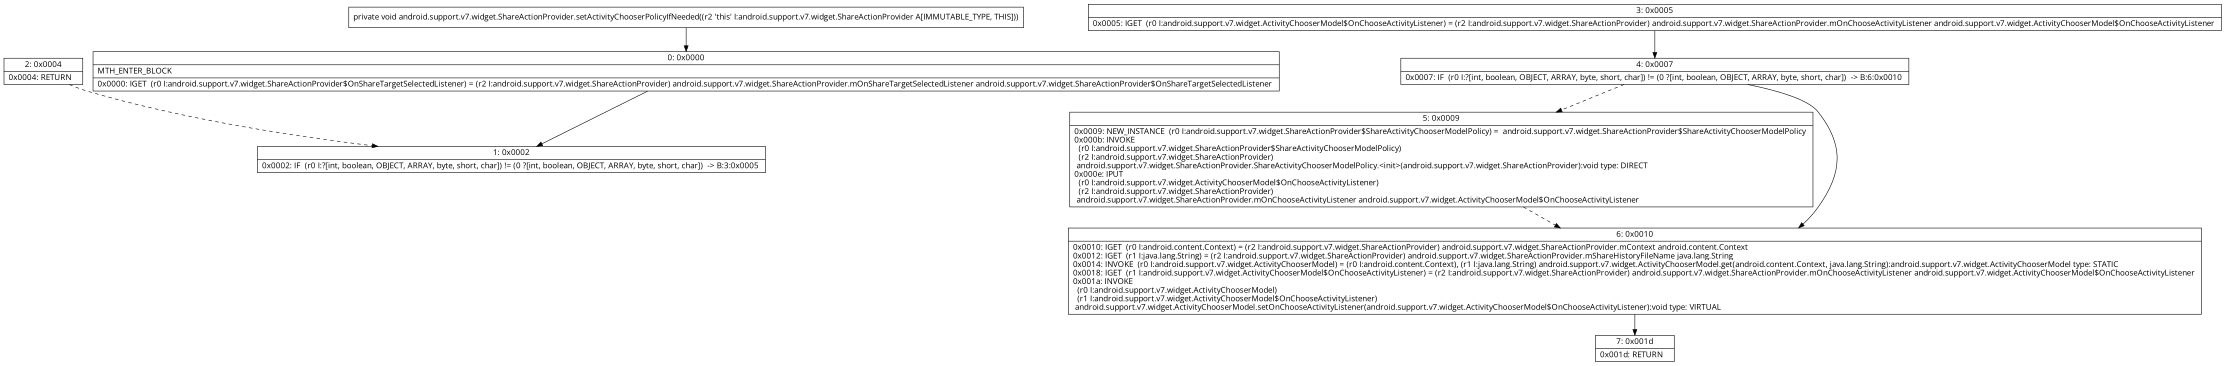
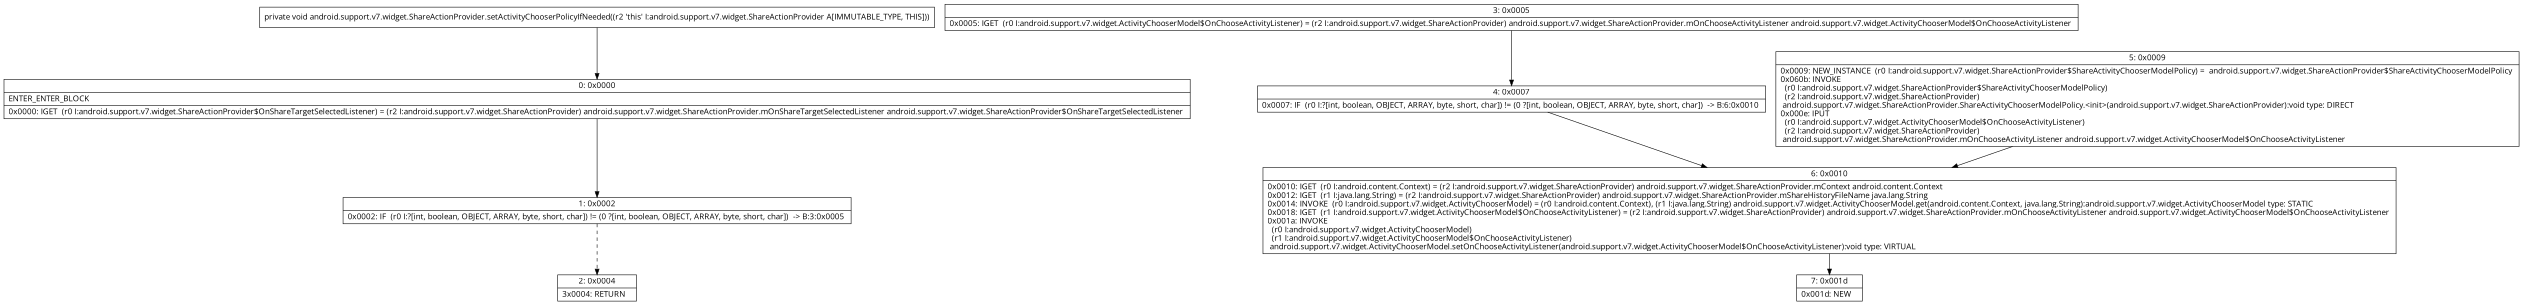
node "0: 0x0000": text "MTH_ENTER_BLOCK" -> "ENTER_ENTER_BLOCK"
node "2: 0x0004": text "0x0004: RETURN" -> "3x0004: RETURN"
edge "4: 0x0007" -> "5: 0x0009": removed
edge "2: 0x0004" -> "1: 0x0002": reversed
node "5: 0x0009": text "0x000b: INVOKE" -> "0x060b: INVOKE"
edge "5: 0x0009" -> "6: 0x0010": style dashed -> solid
node "7: 0x001d": text "0x001d: RETURN" -> "0x001d: NEW"
